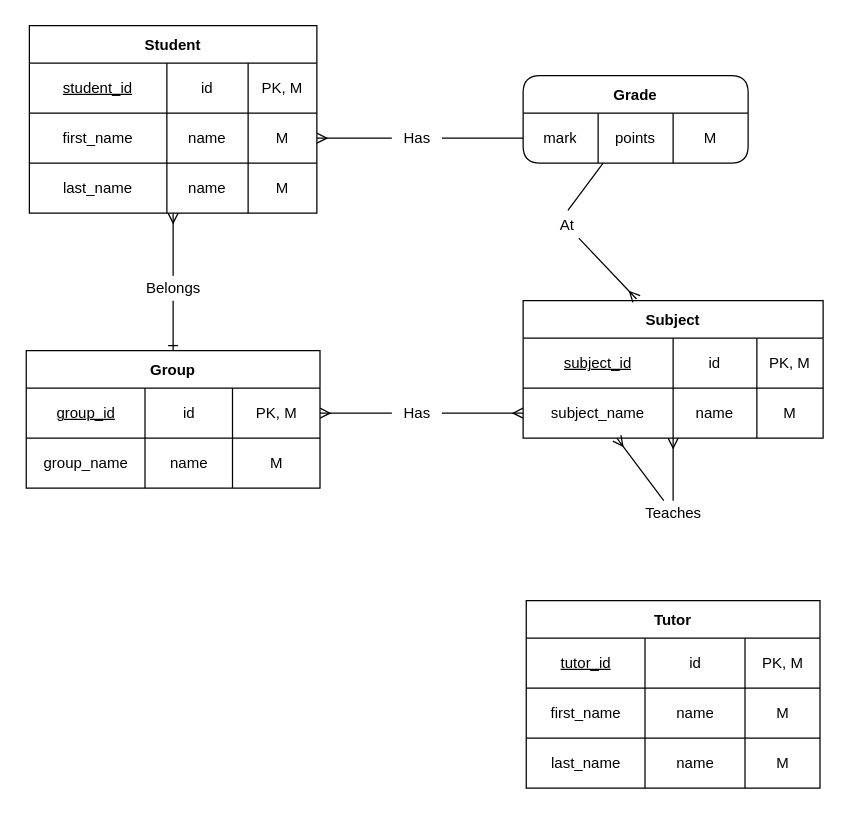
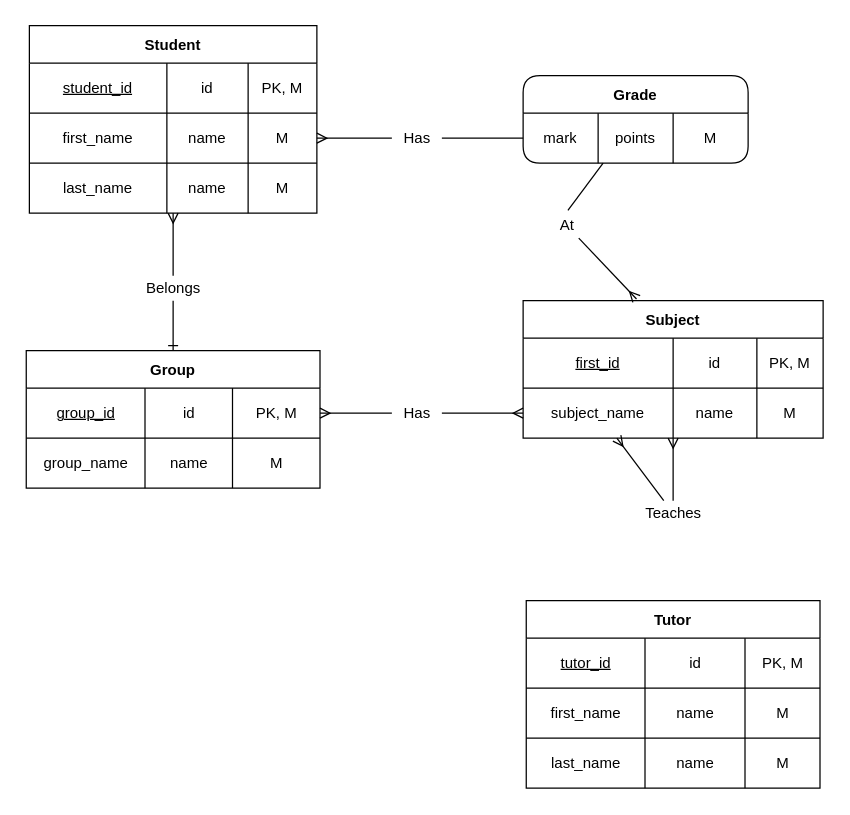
node "subject_id": label "subject_id" -> "first_id"
